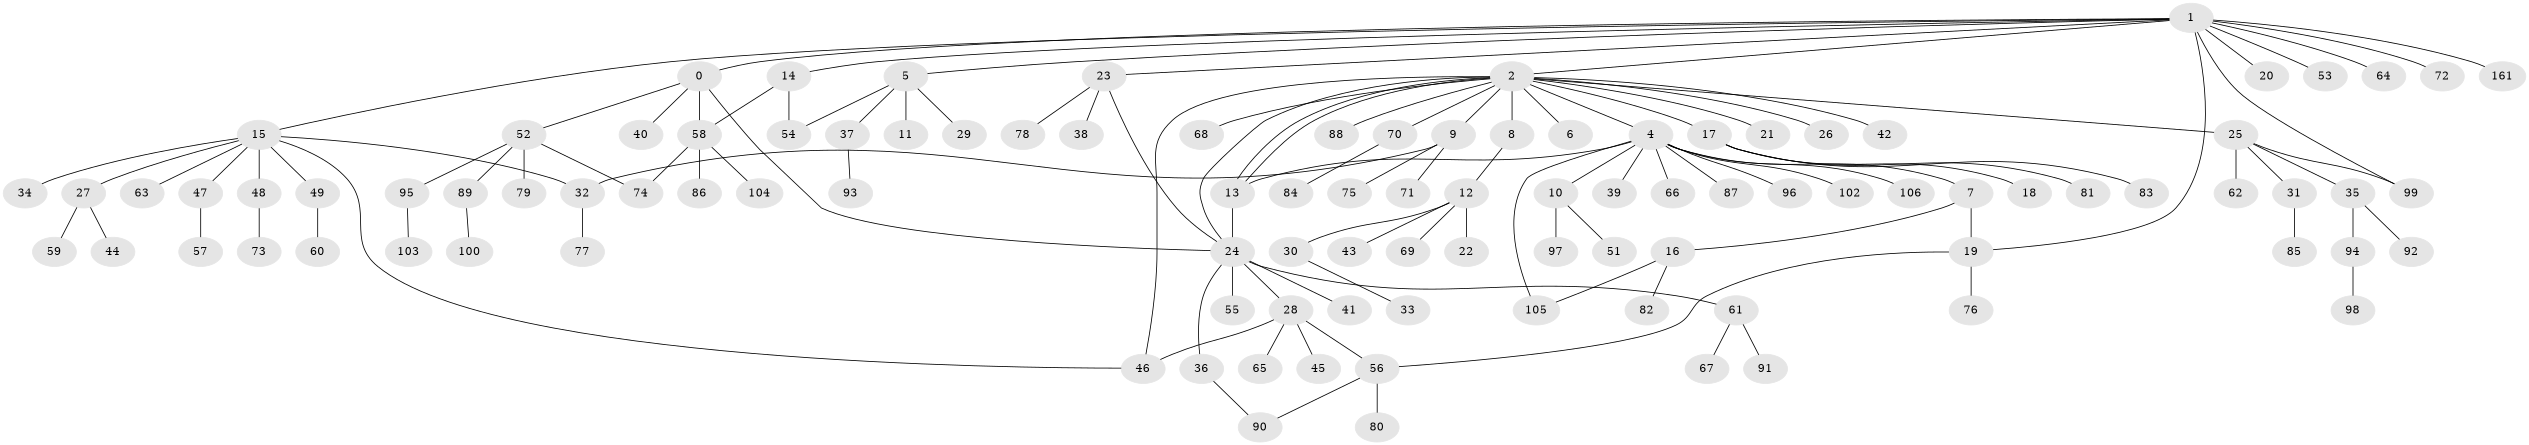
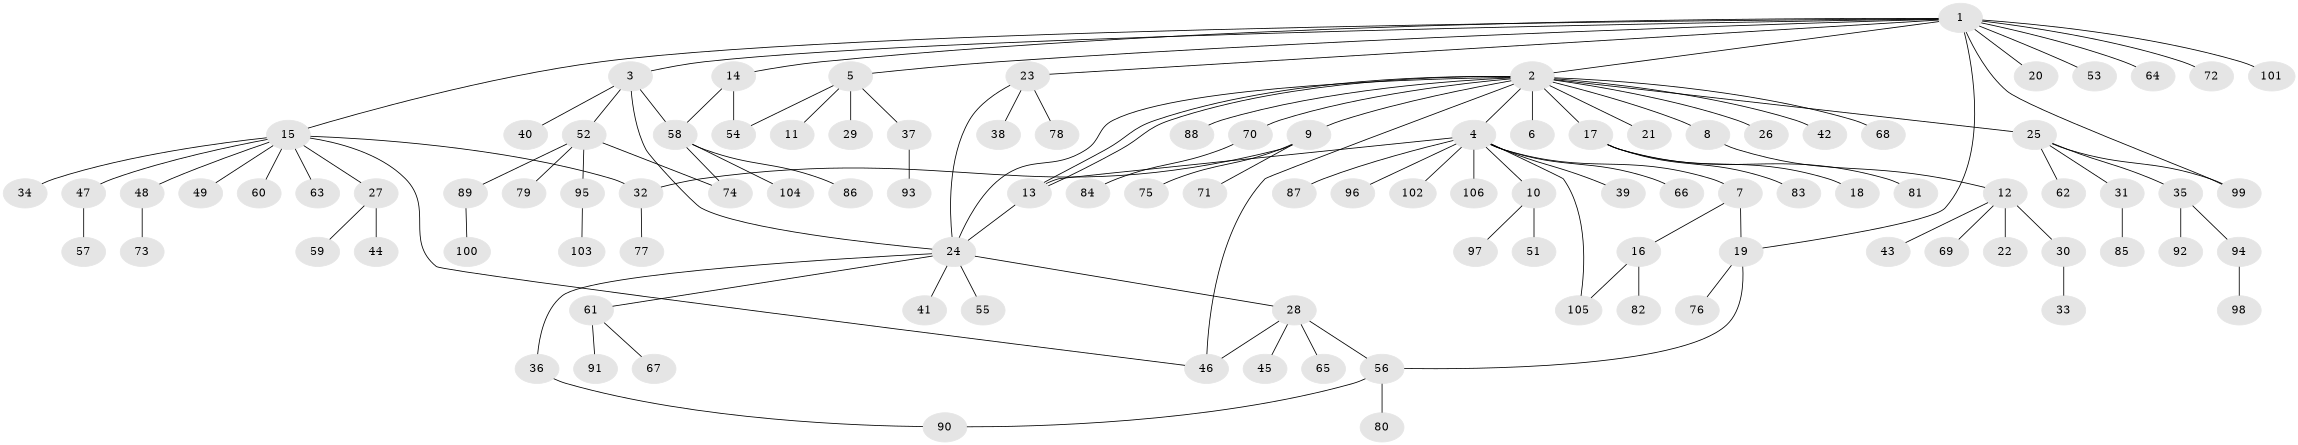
node "0": label "0" -> "3"
node "161": label "161" -> "101"
edge "49" -- "60": now "15" -- "60"
